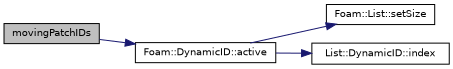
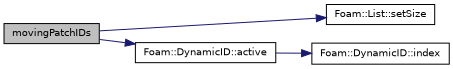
edge "Foam::DynamicID::active" -> "Foam::List::setSize": now "movingPatchIDs" -> "Foam::List::setSize"
node "List::DynamicID::index": label "List::DynamicID::index" -> "Foam::DynamicID::index"
